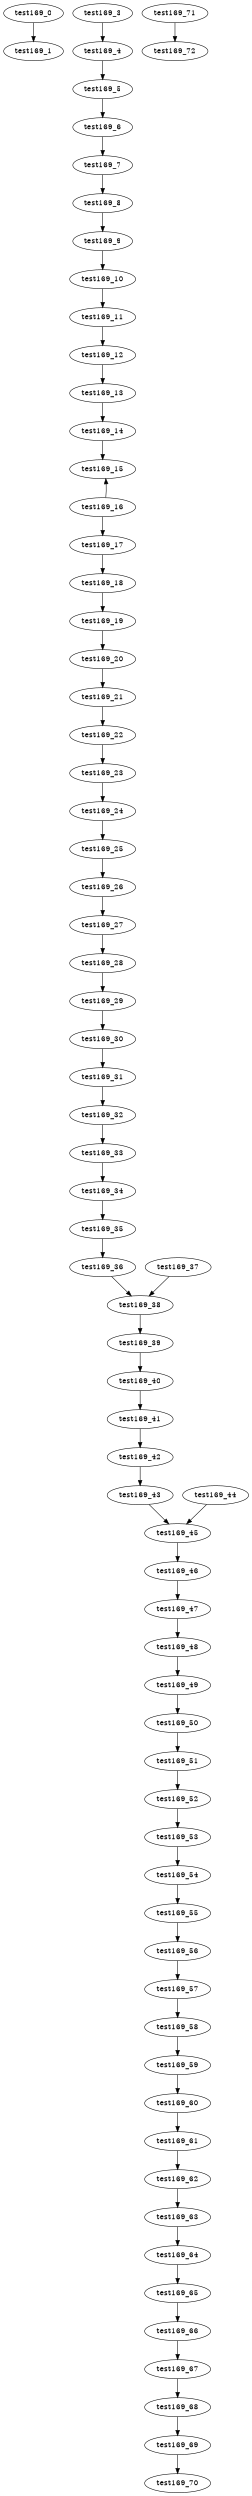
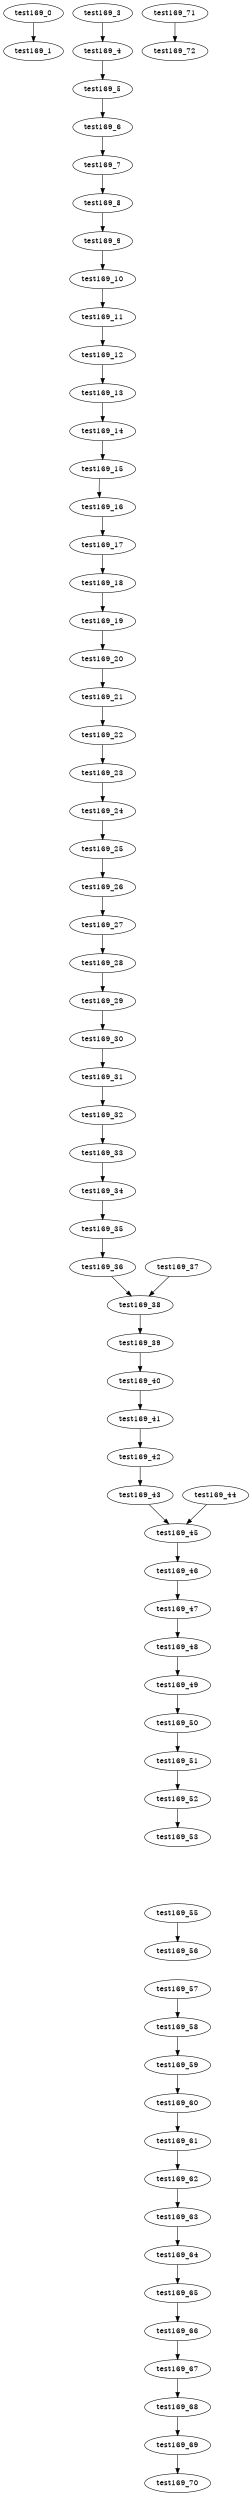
edge "test169_16" -> "test169_15": reversed
node "test169_54": removed
edge "test169_56" -> "test169_57": removed
